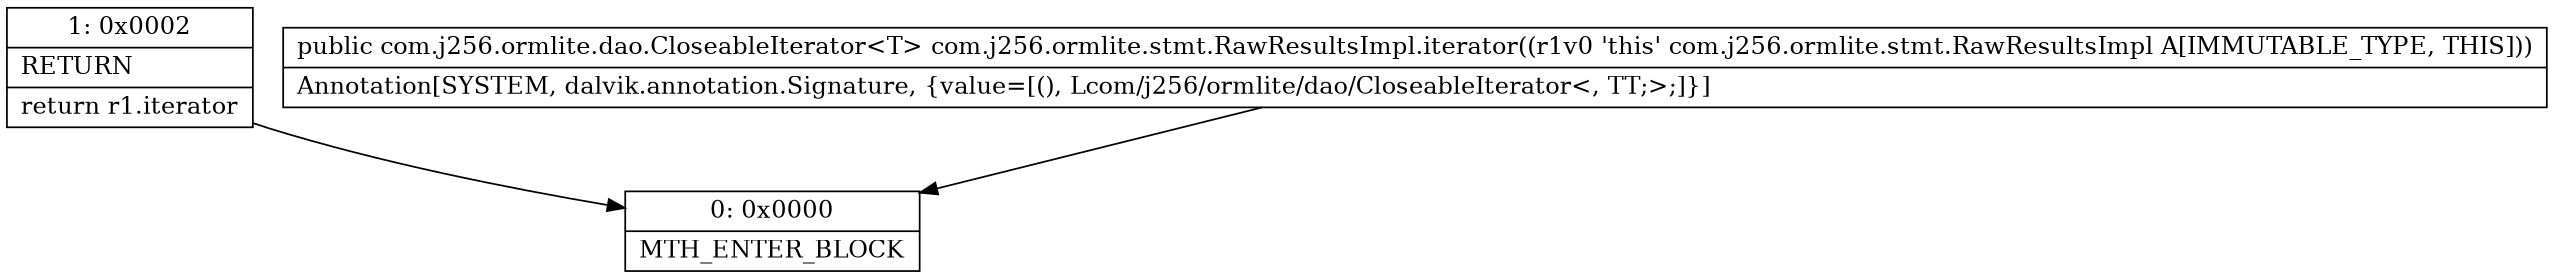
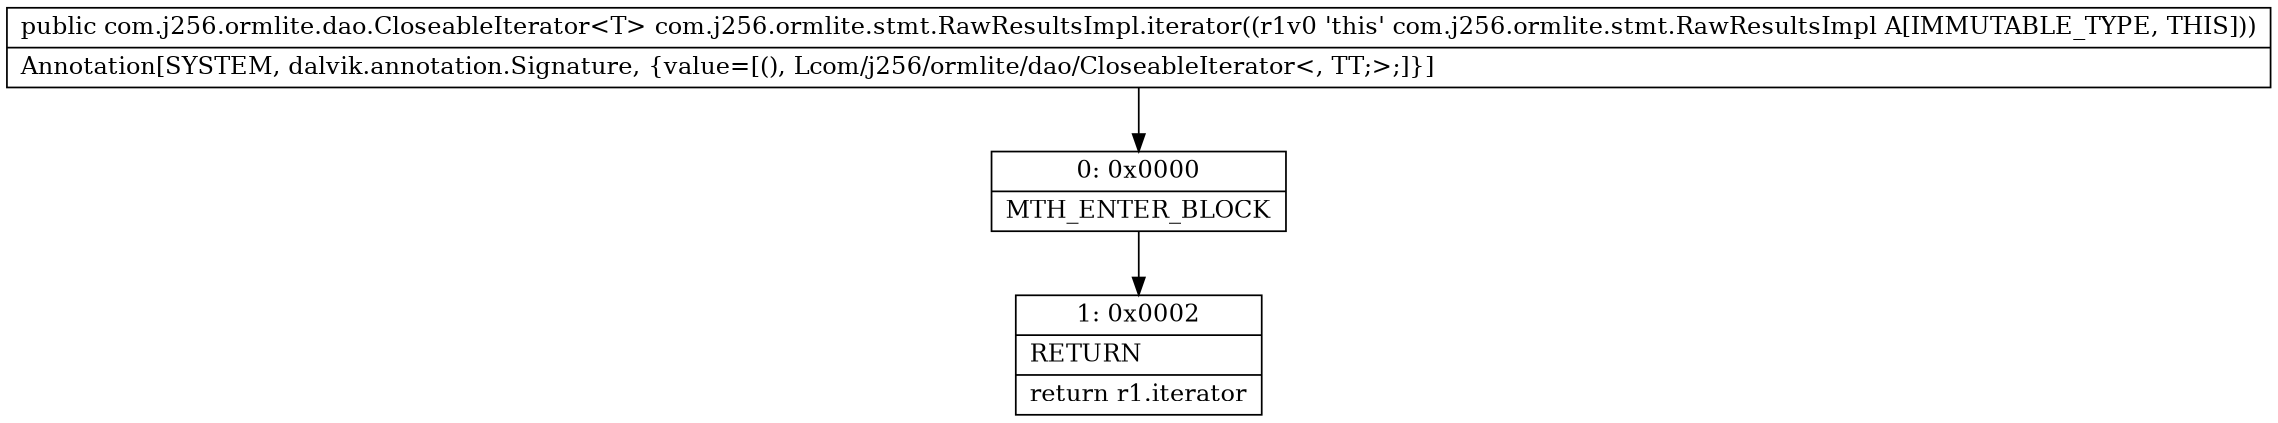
edge "1: 0x0002" -> "0: 0x0000": reversed
